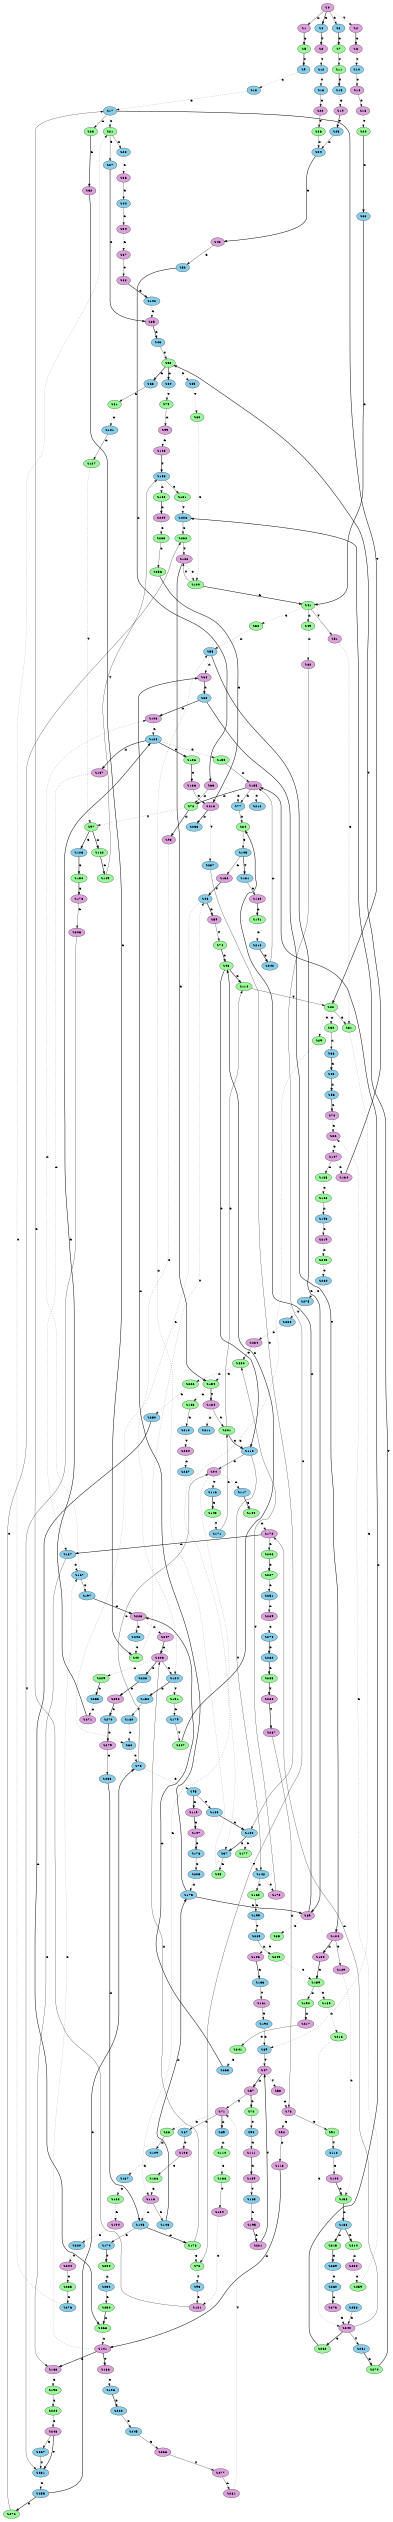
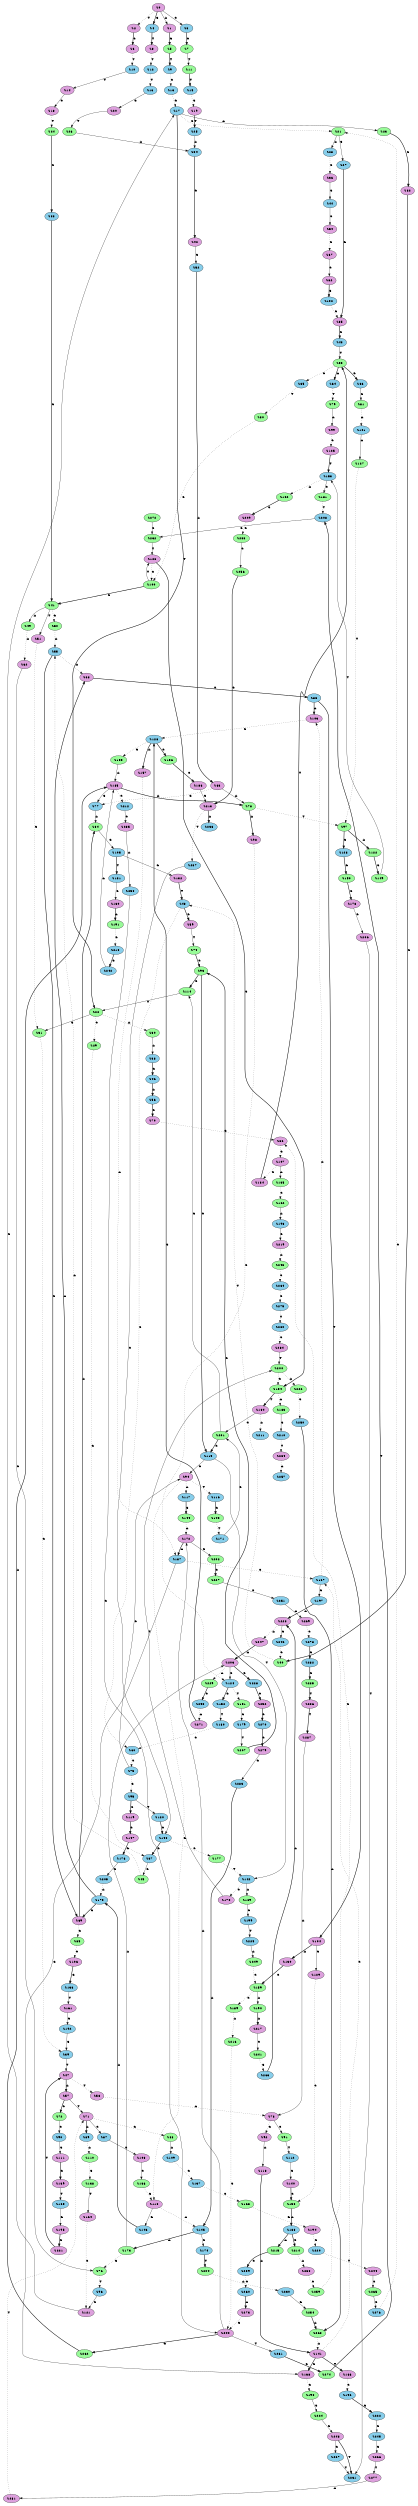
node "S235": added
node "S255": removed
